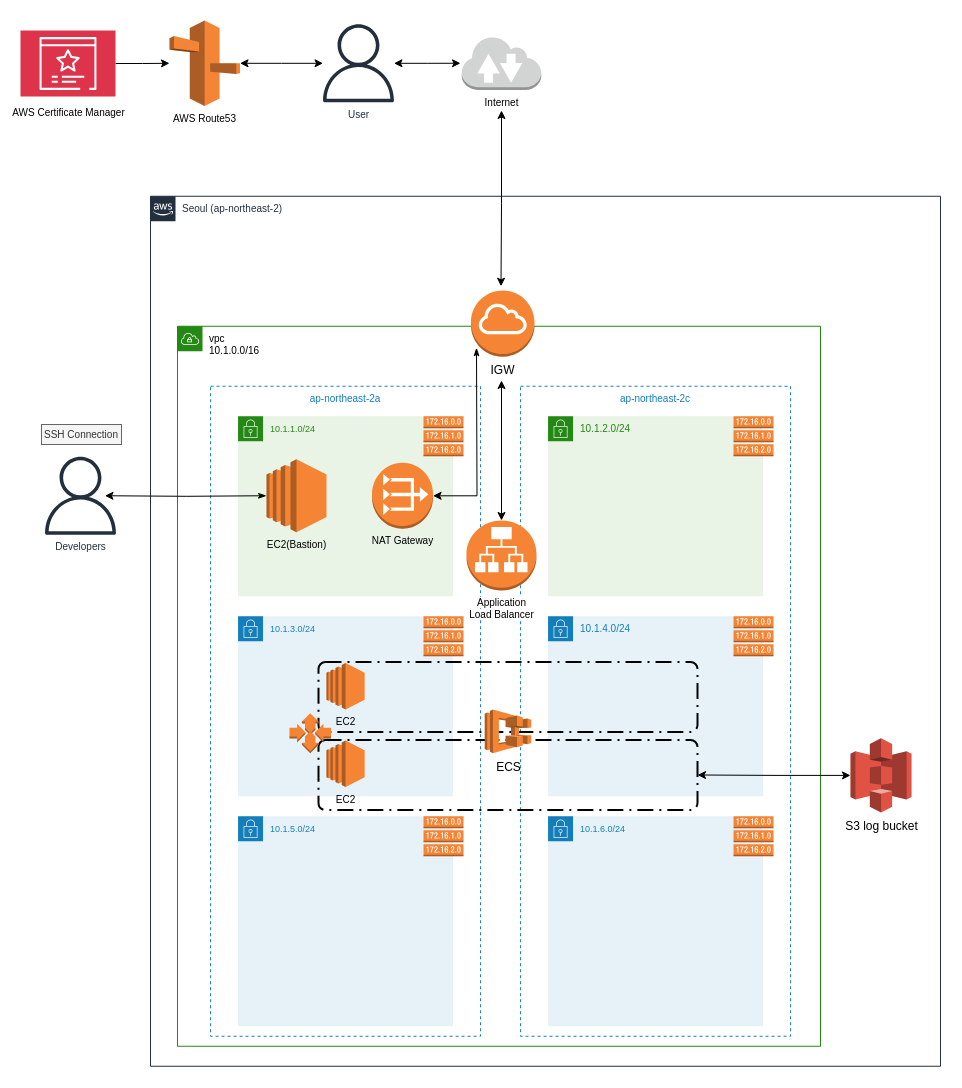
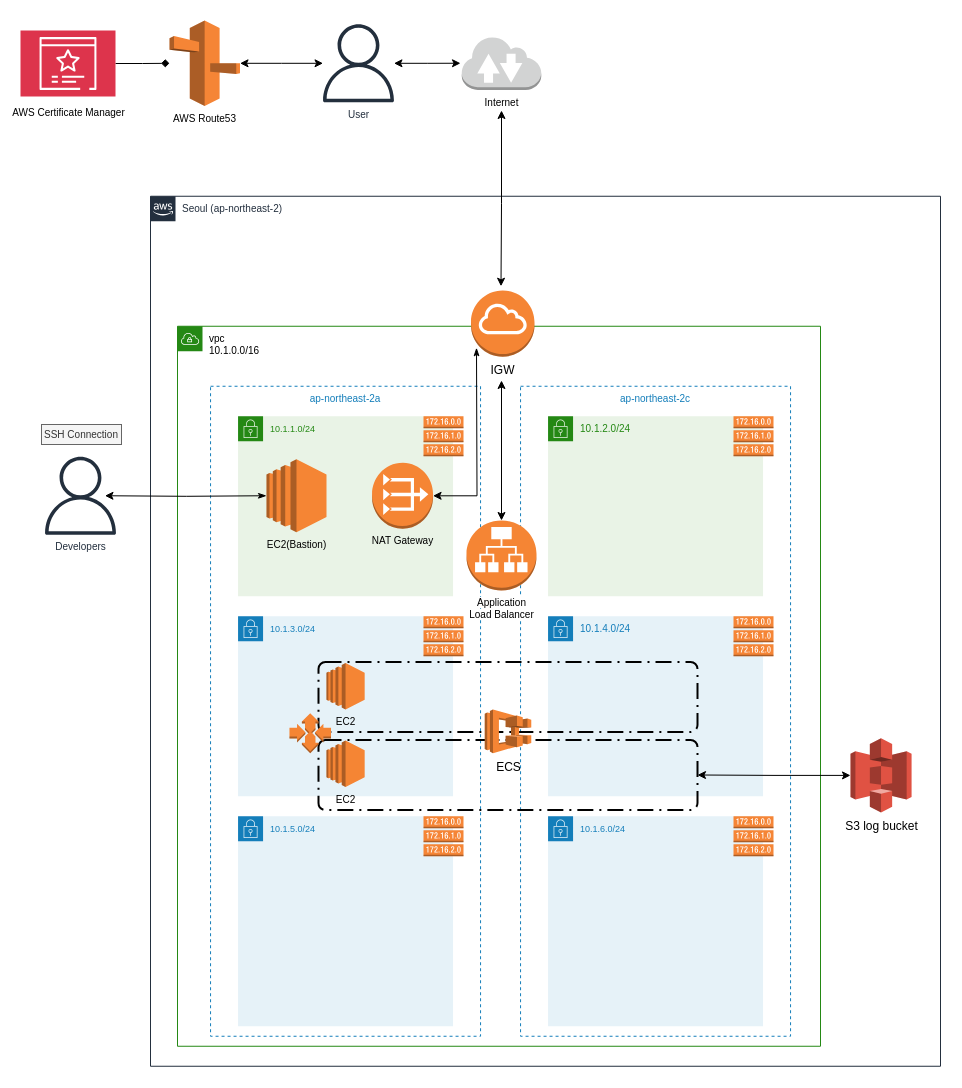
edge "AWS Certificate Manager" -> "AWS Route53": arrowhead classic -> diamond
